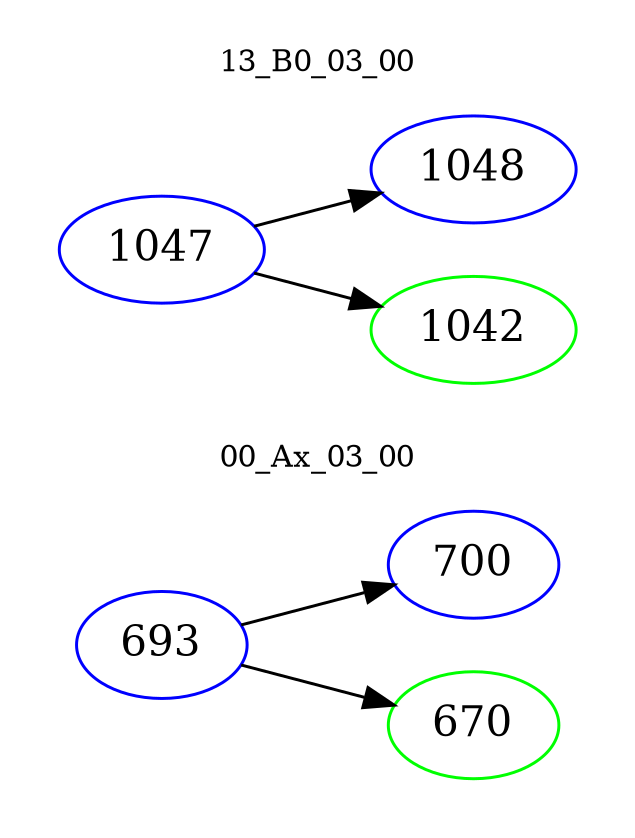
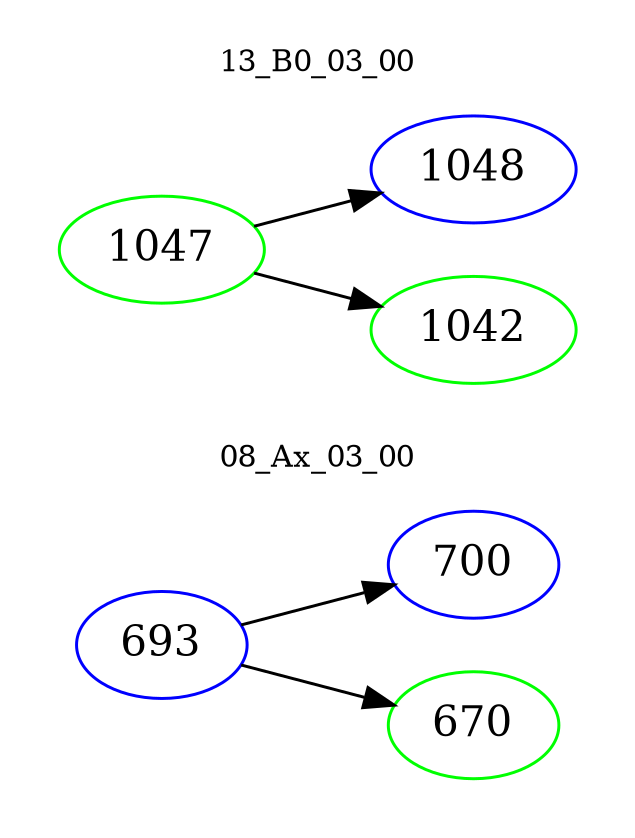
node "1047": color blue -> green
cluster "00_Ax_03_00": label "00_Ax_03_00" -> "08_Ax_03_00"
